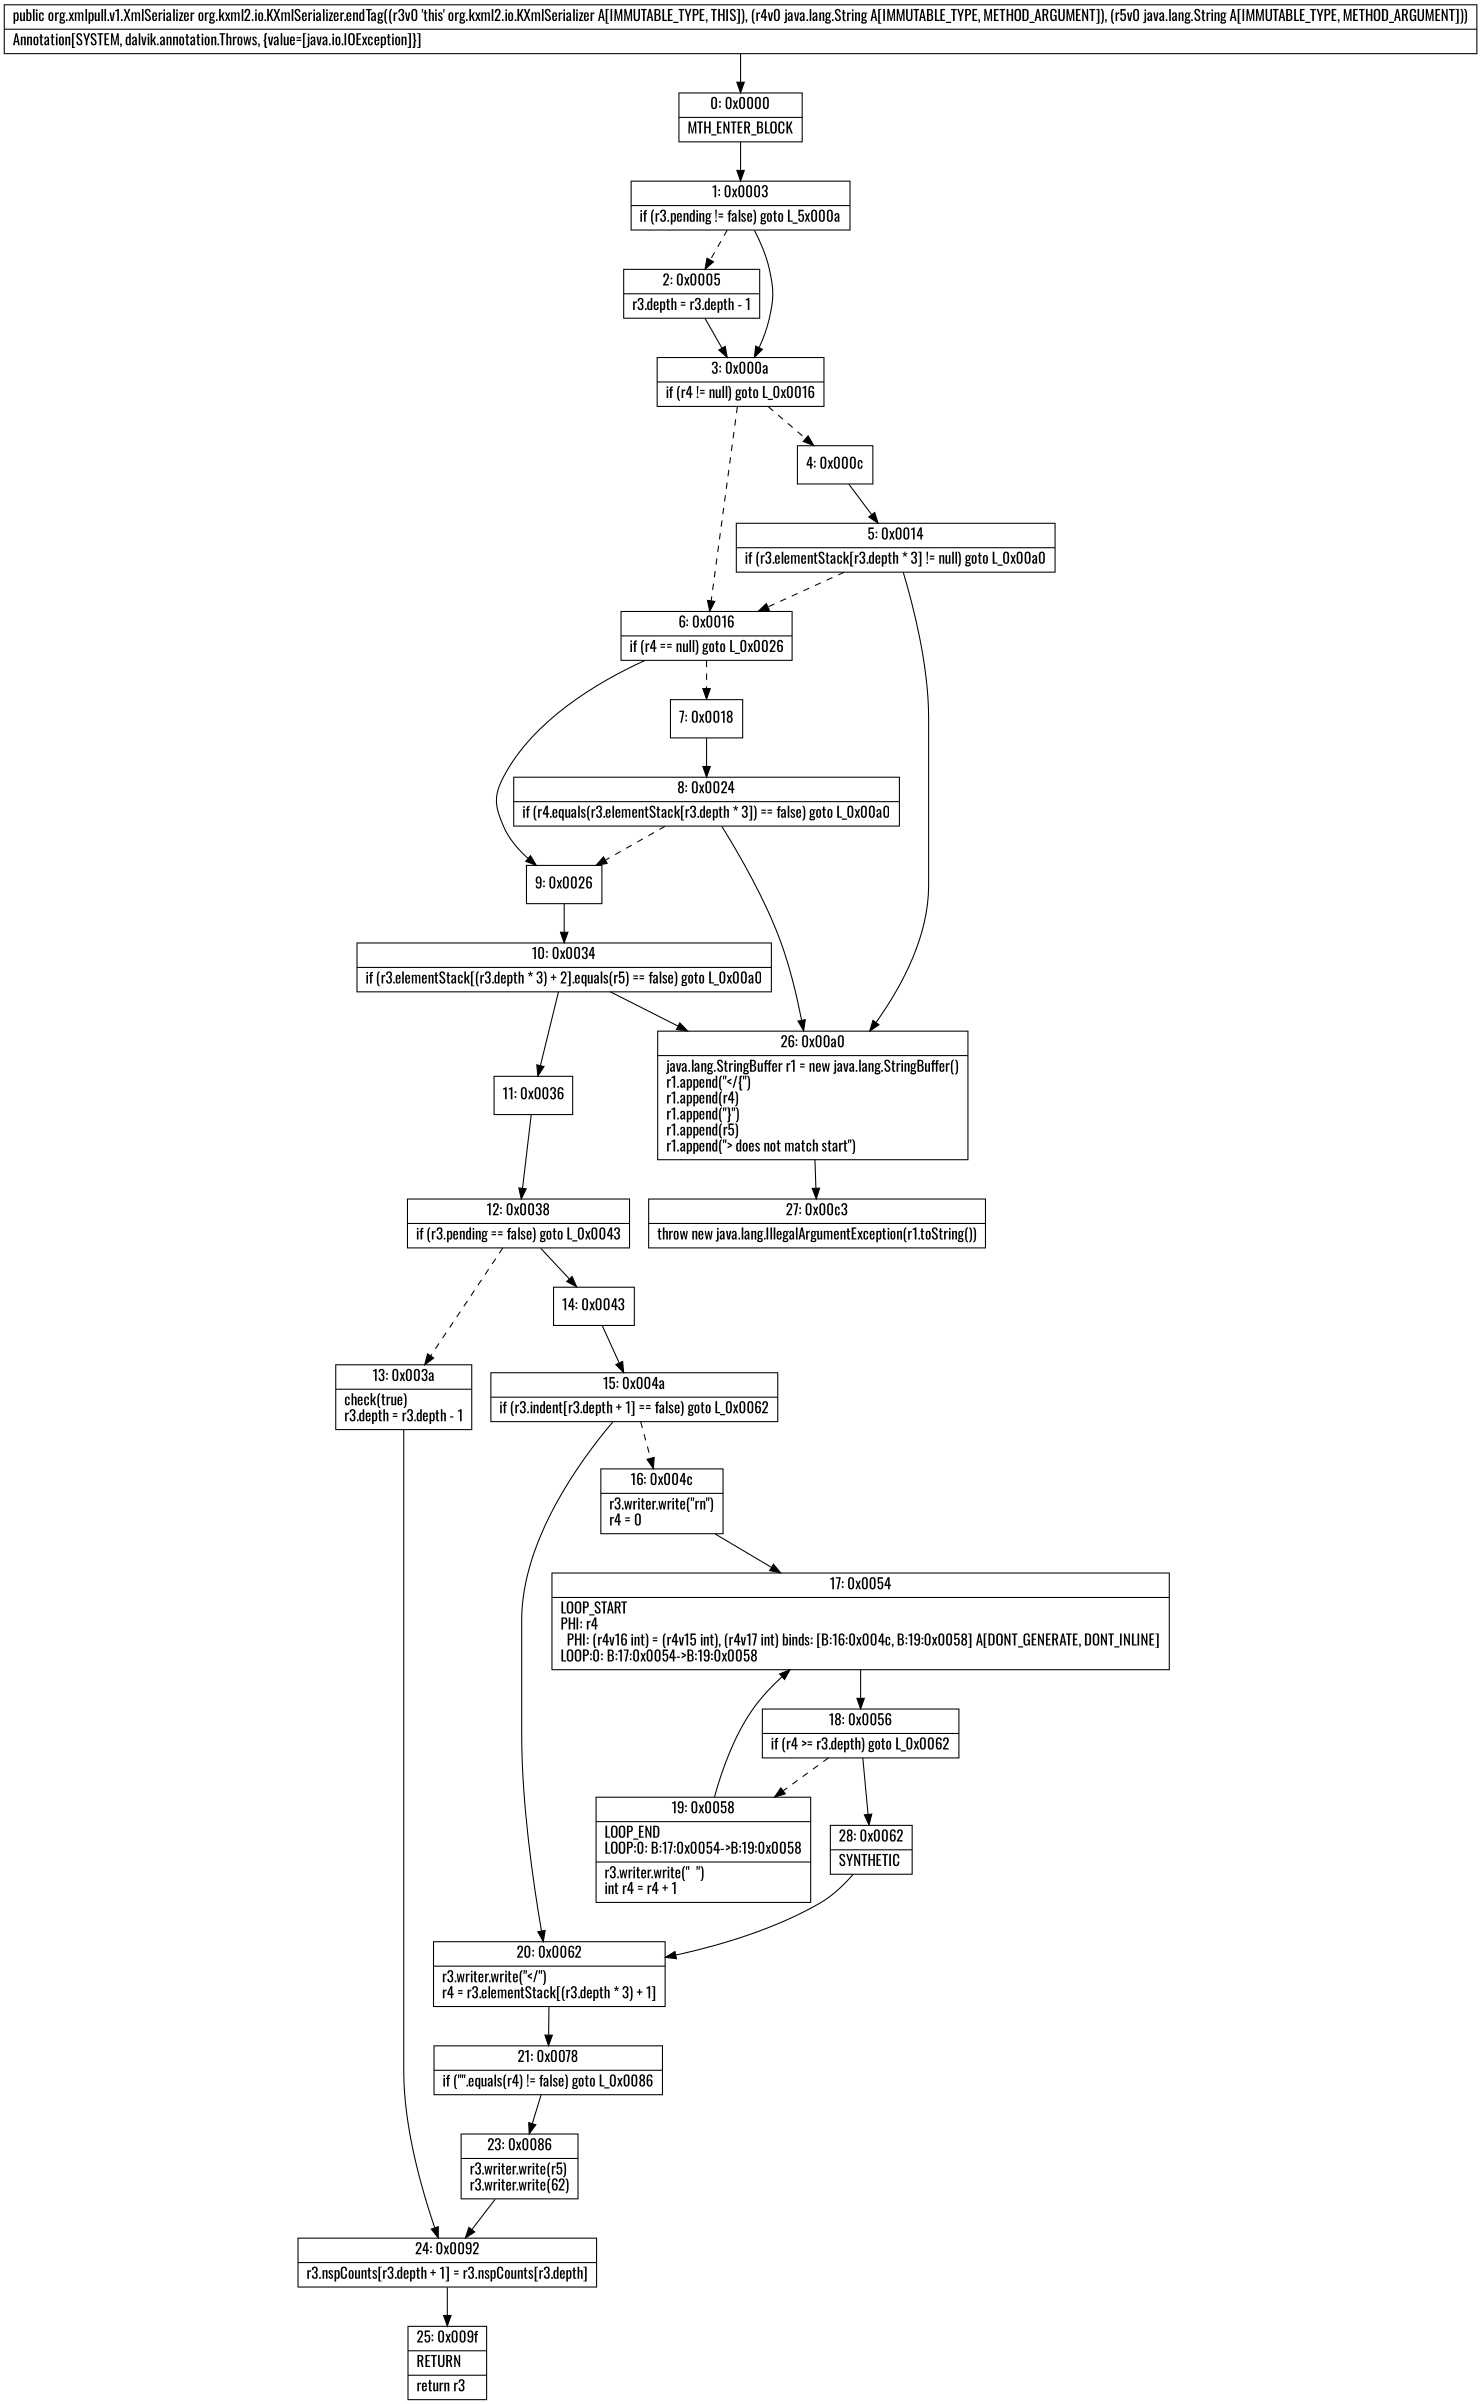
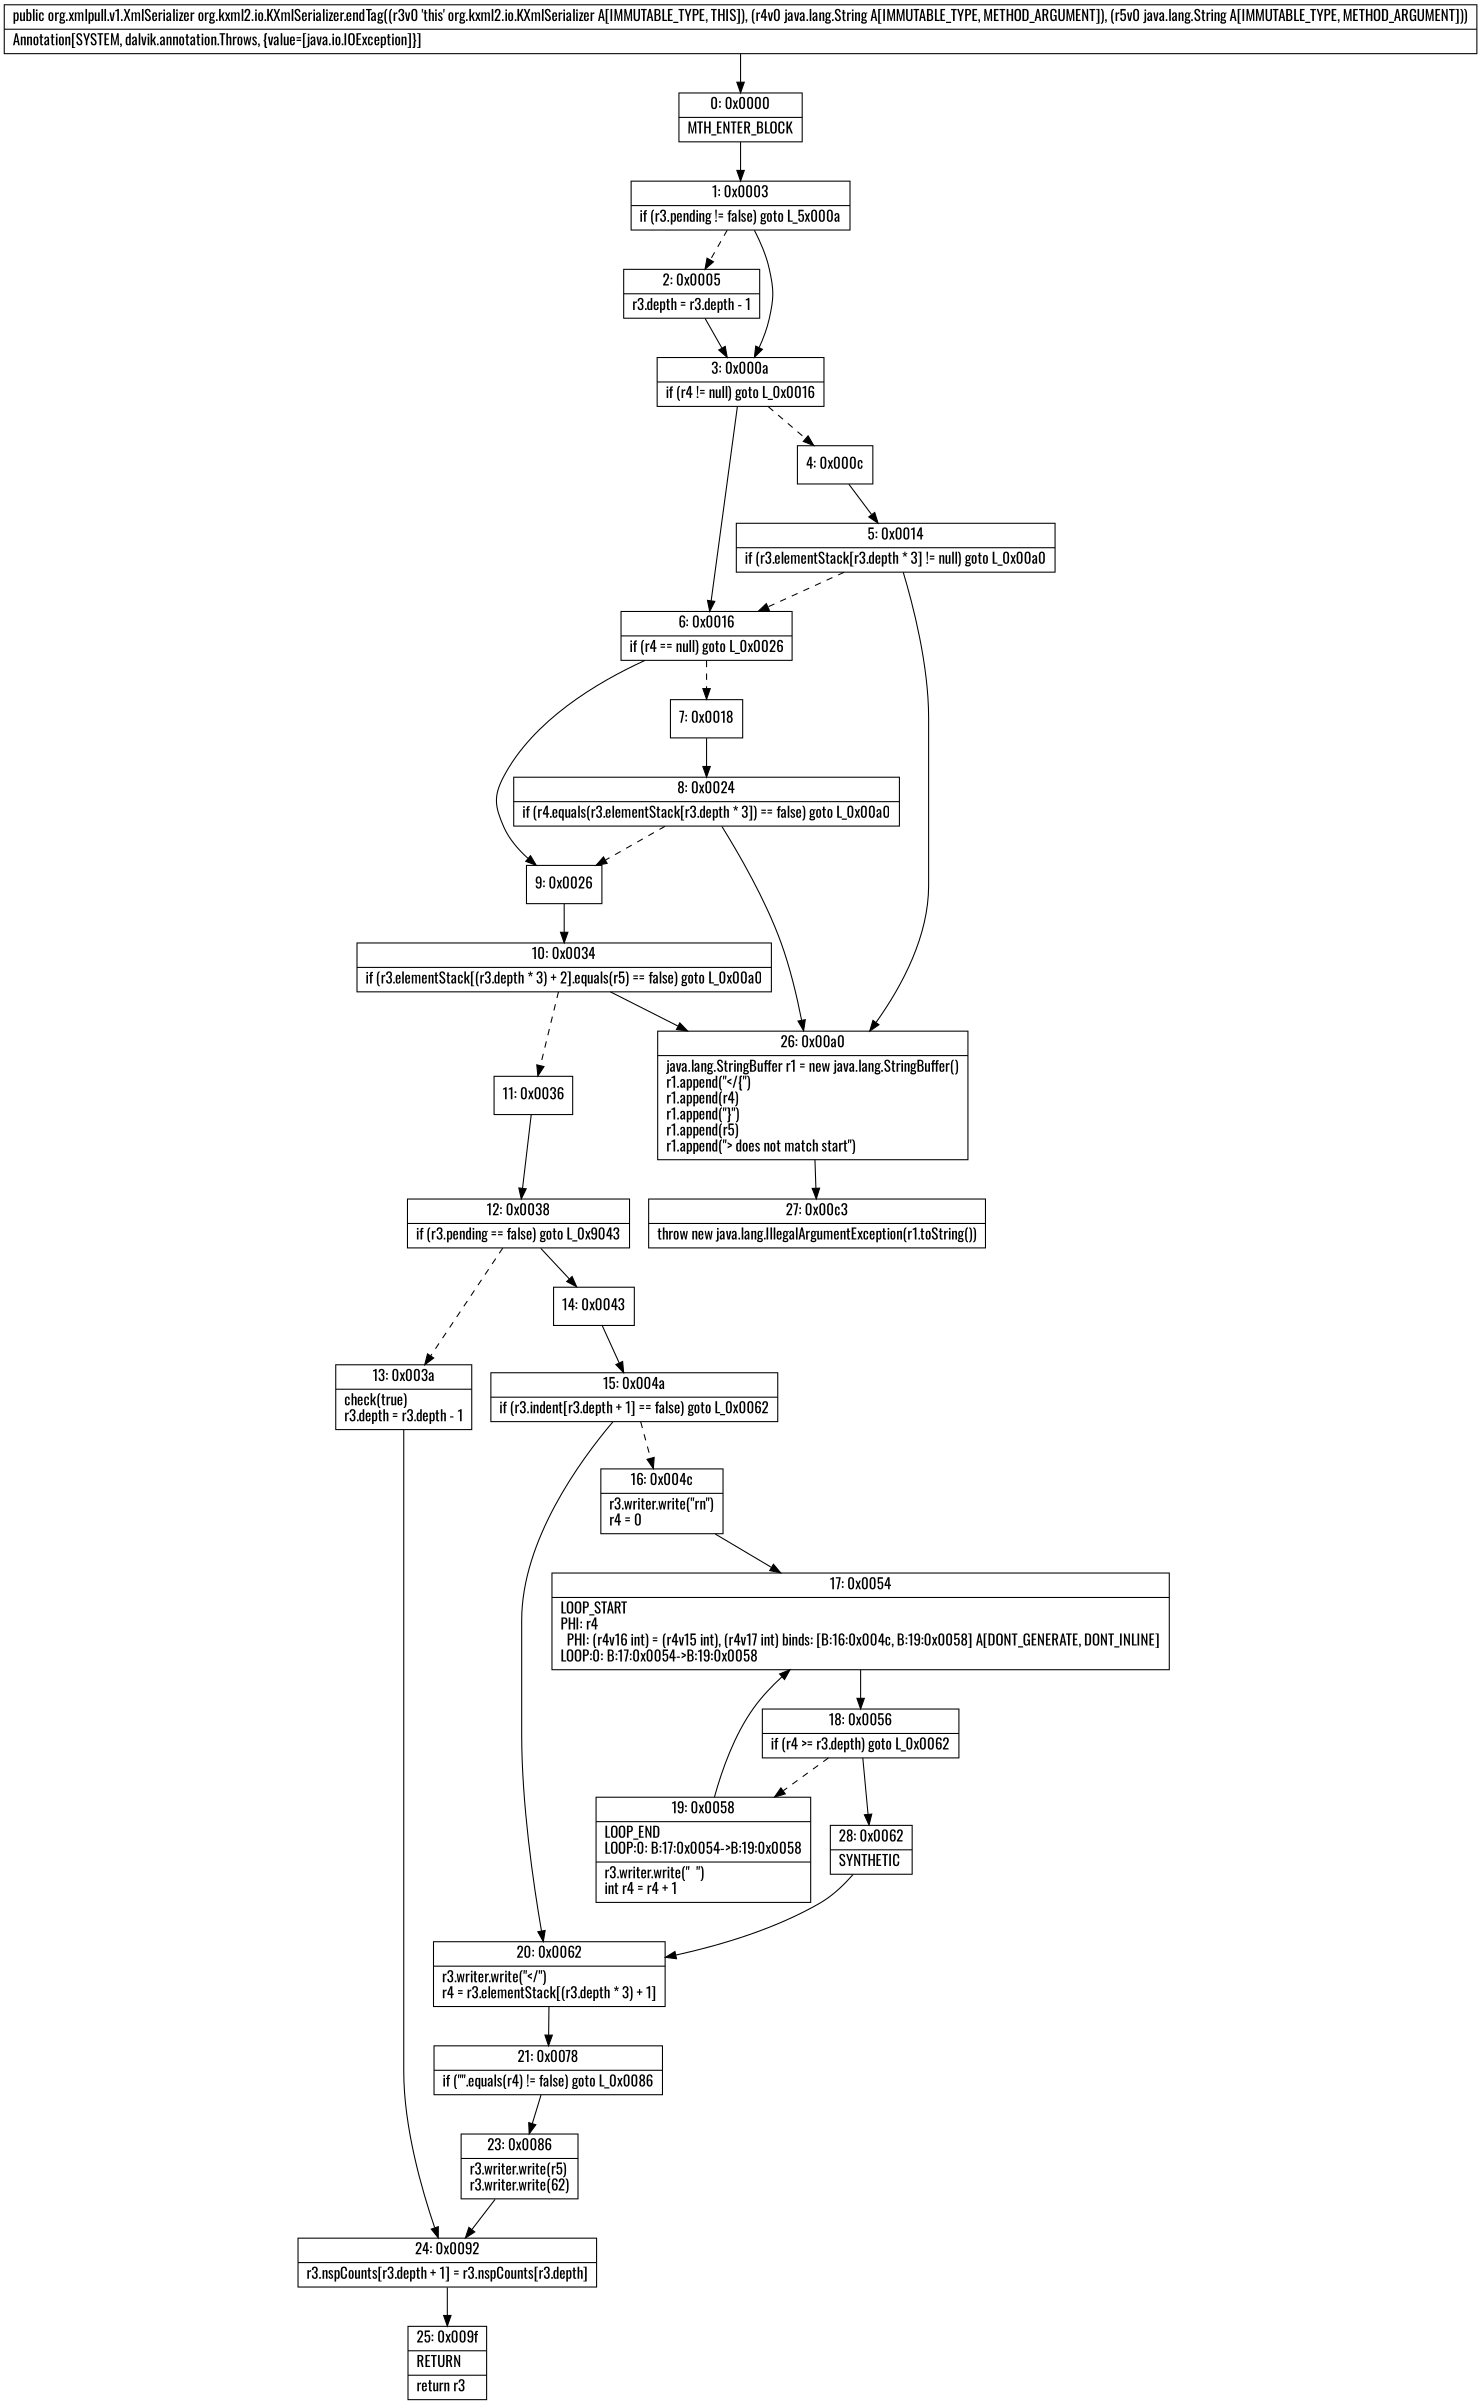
edge "3: 0x000a" -> "6: 0x0016": style dashed -> solid
edge "10: 0x0034" -> "11: 0x0036": style solid -> dashed
node "12: 0x0038": text "if (r3.pending == false) goto L_0x0043" -> "if (r3.pending == false) goto L_0x9043"
